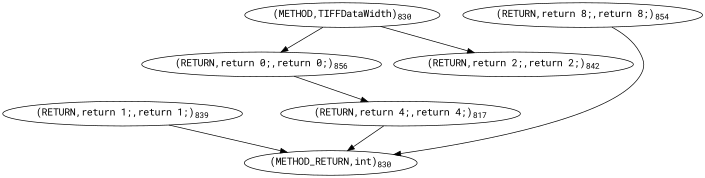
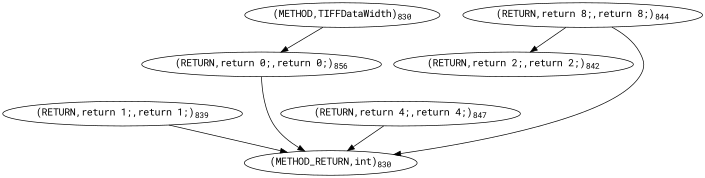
node "(RETURN,return 8;,return 8;)": text "854" -> "844"
edge "(METHOD,TIFFDataWidth)" -> "(RETURN,return 2;,return 2;)": now "(RETURN,return 8;,return 8;)" -> "(RETURN,return 2;,return 2;)"
edge "(RETURN,return 0;,return 0;)" -> "(RETURN,return 4;,return 4;)": now "(RETURN,return 0;,return 0;)" -> "(METHOD_RETURN,int)"
node "(RETURN,return 4;,return 4;)": text "817" -> "847"
